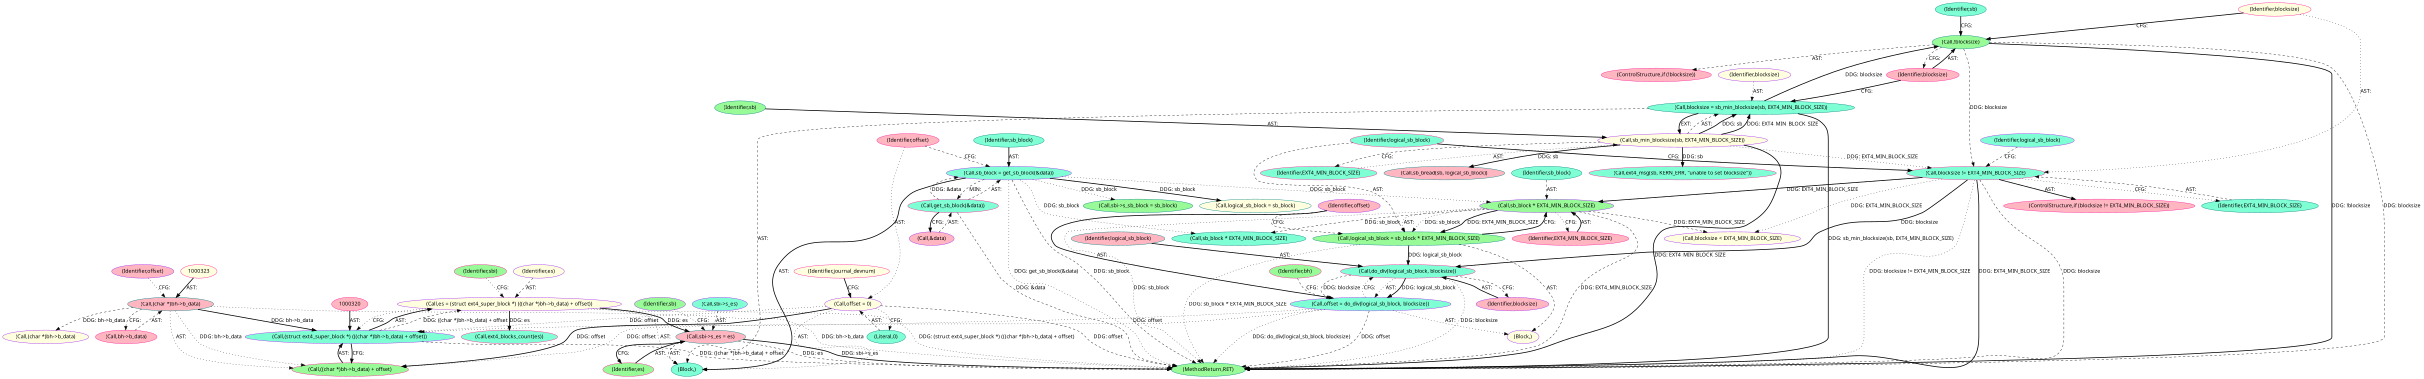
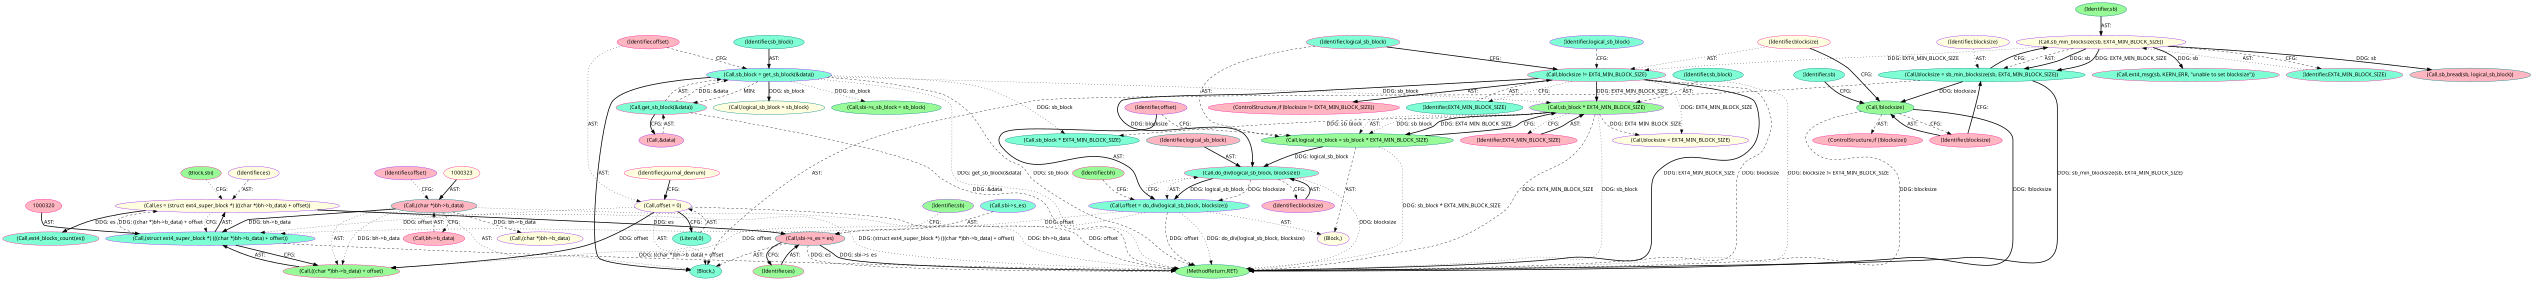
edge "(Call,!blocksize)" -> "(Call,blocksize != EXT4_MIN_BLOCK_SIZE)": removed, label "DDG: blocksize"
edge "(Call,blocksize = sb_min_blocksize(sb, EXT4_MIN_BLOCK_SIZE))" -> "(Call,sb_min_blocksize(sb, EXT4_MIN_BLOCK_SIZE))": label "EXT: " -> "CFG: "
node "(Identifier,sbi)": label "(Identifier,sbi)" -> "(Block,sbi)"
edge "(Call,offset = 0)" -> "(Literal,0)": style dotted -> bold
edge "(Call,sb_min_blocksize(sb, EXT4_MIN_BLOCK_SIZE))" -> "(MethodReturn,RET)": removed, label "DDG: EXT4_MIN_BLOCK_SIZE"
